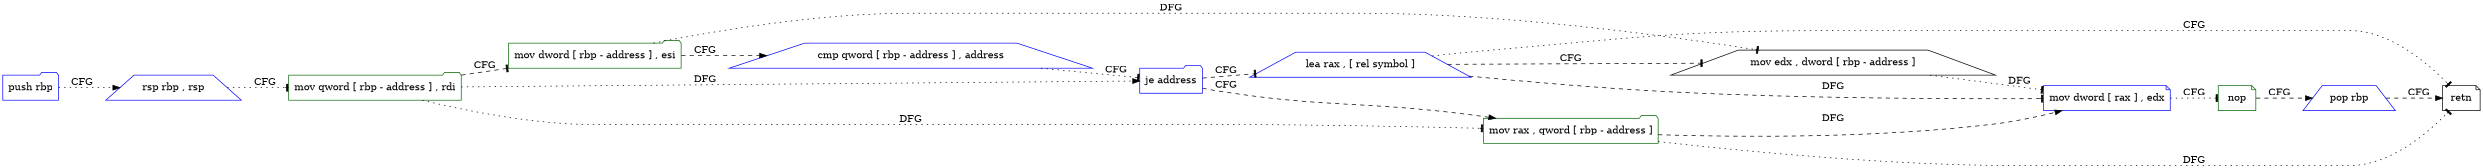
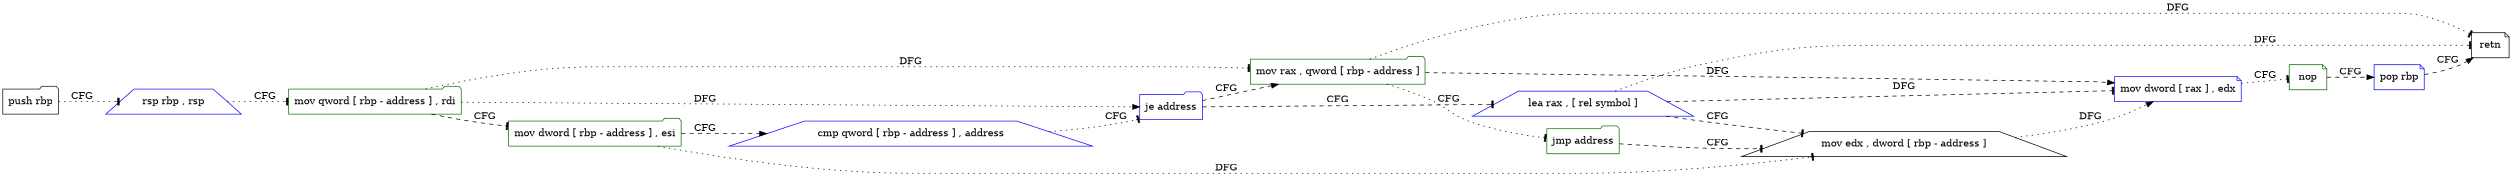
edge "lea rax , [ rel symbol ]" -> "retn": label "CFG" -> "DFG"
edge "mov edx , dword [ rbp - address ]" -> "mov dword [ rax ] , edx": arrowhead tee -> normal
node "push rbp": color blue -> black
edge "push rbp" -> "rsp rbp , rsp": arrowhead normal -> tee
node "pop rbp": shape trapezium -> note
node "jmp address": added
